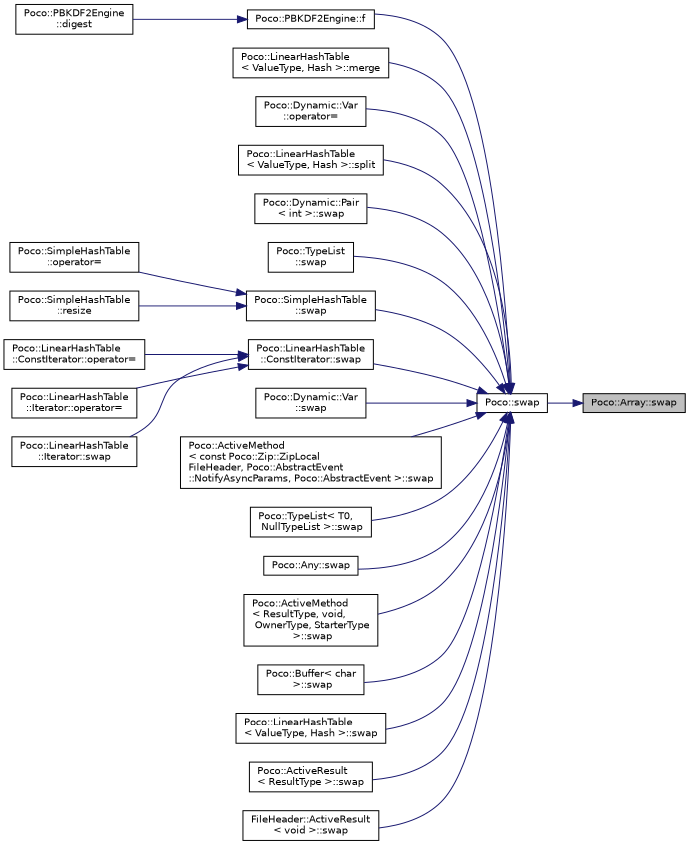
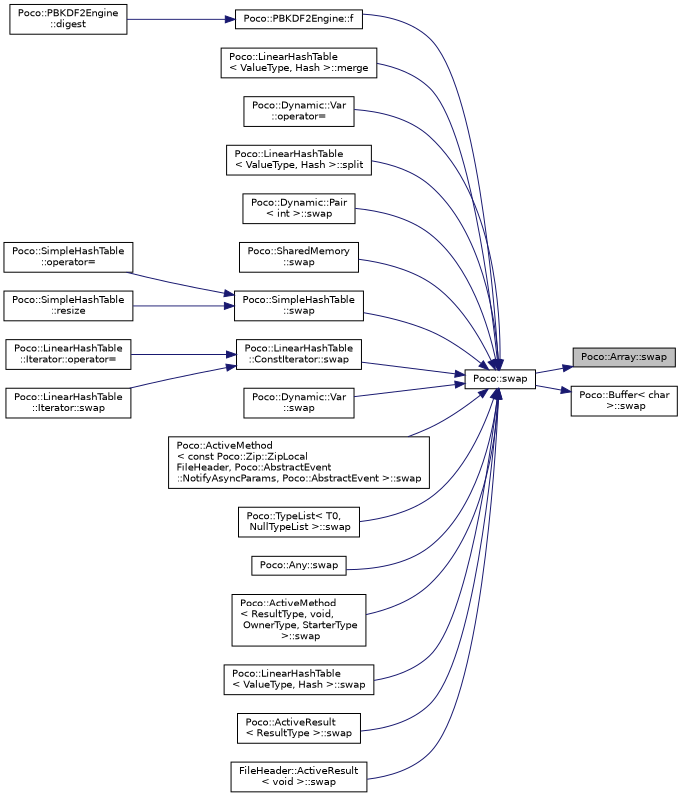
node "Poco::TypeList ::swap": label "Poco::TypeList ::swap" -> "Poco::SharedMemory ::swap"
node "Poco::LinearHashTable ::ConstIterator::operator=": removed
edge "Poco::Buffer< char >::swap" -> "Poco::swap": reversed
